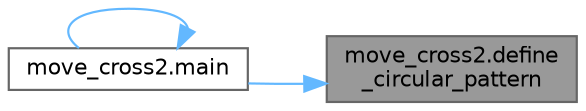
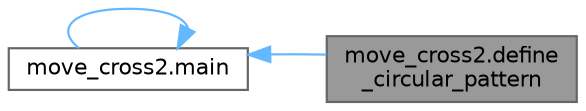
edge "move_cross2.main" -> "move_cross2.define _circular_pattern": reversed
